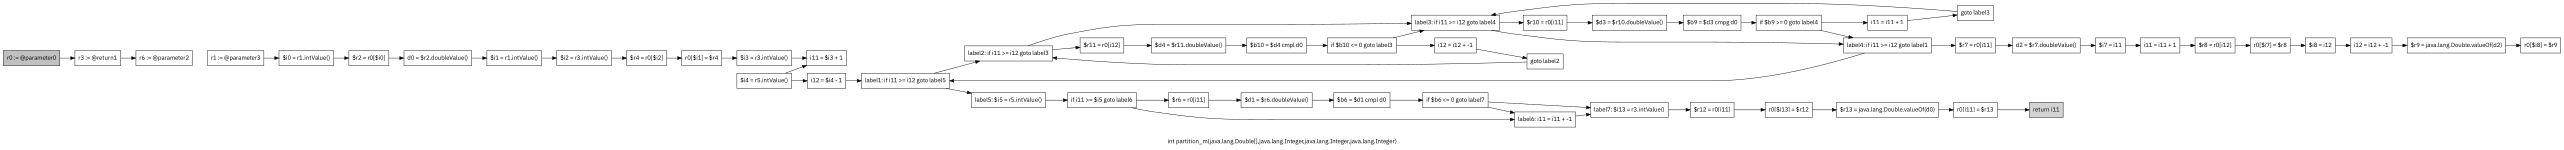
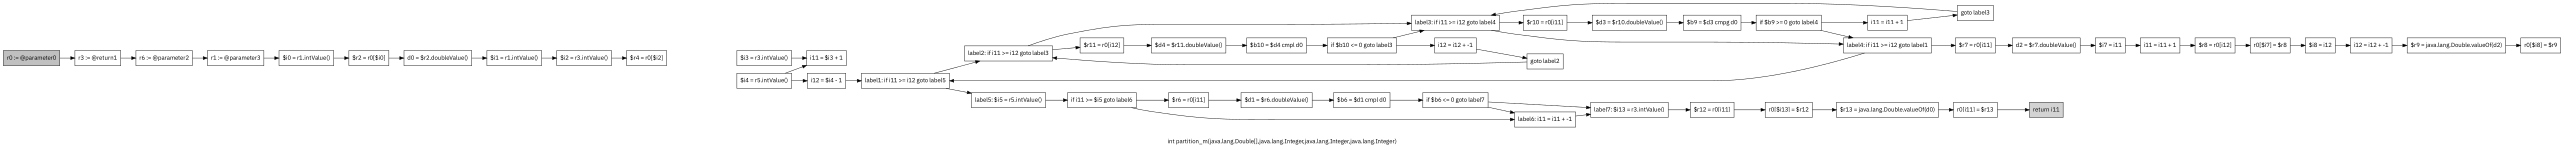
edge "r6 := @parameter2" -> "r1 := @parameter3": added
node "r0[$i1] = $r4": removed
